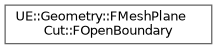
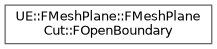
node "UE::Geometry::FMeshPlane Cut::FOpenBoundary": label "UE::Geometry::FMeshPlane Cut::FOpenBoundary" -> "UE::FMeshPlane::FMeshPlane Cut::FOpenBoundary"
